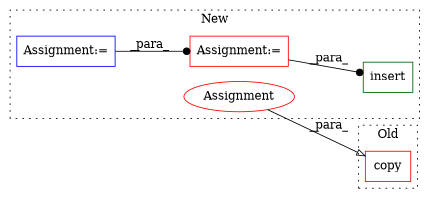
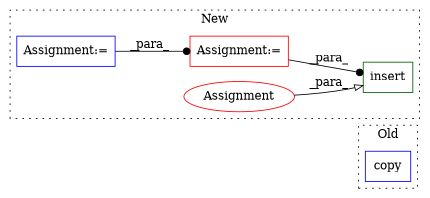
edge "Assignment" -> "copy": now "Assignment" -> "insert"
node "copy": color red -> blue
